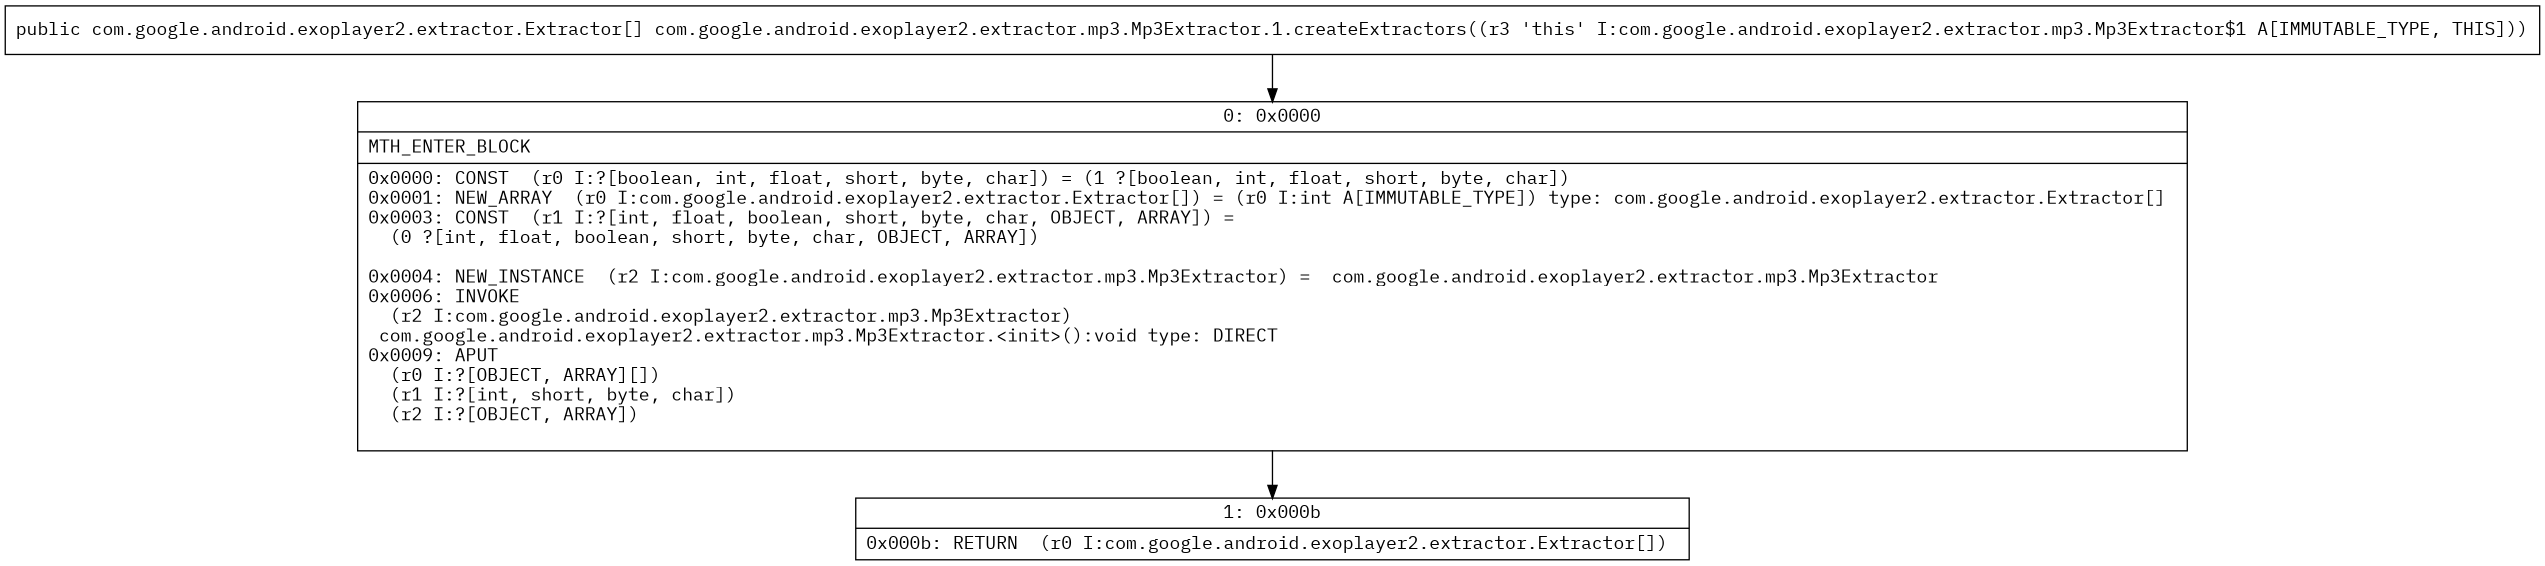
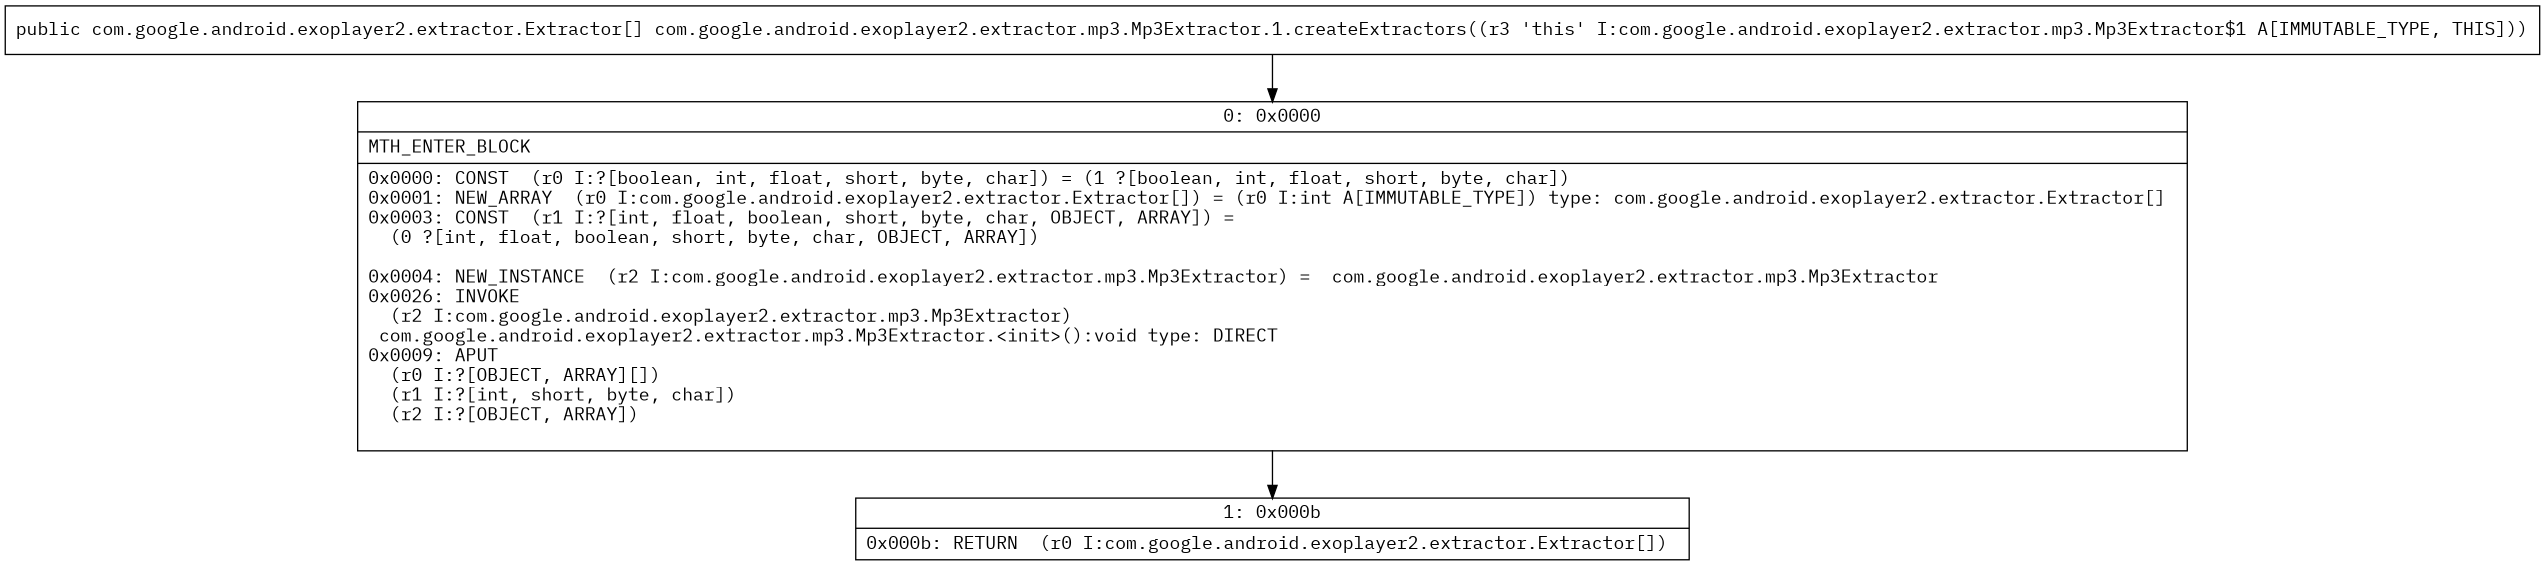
node "0: 0x0000": text "0x0006: INVOKE" -> "0x0026: INVOKE"
